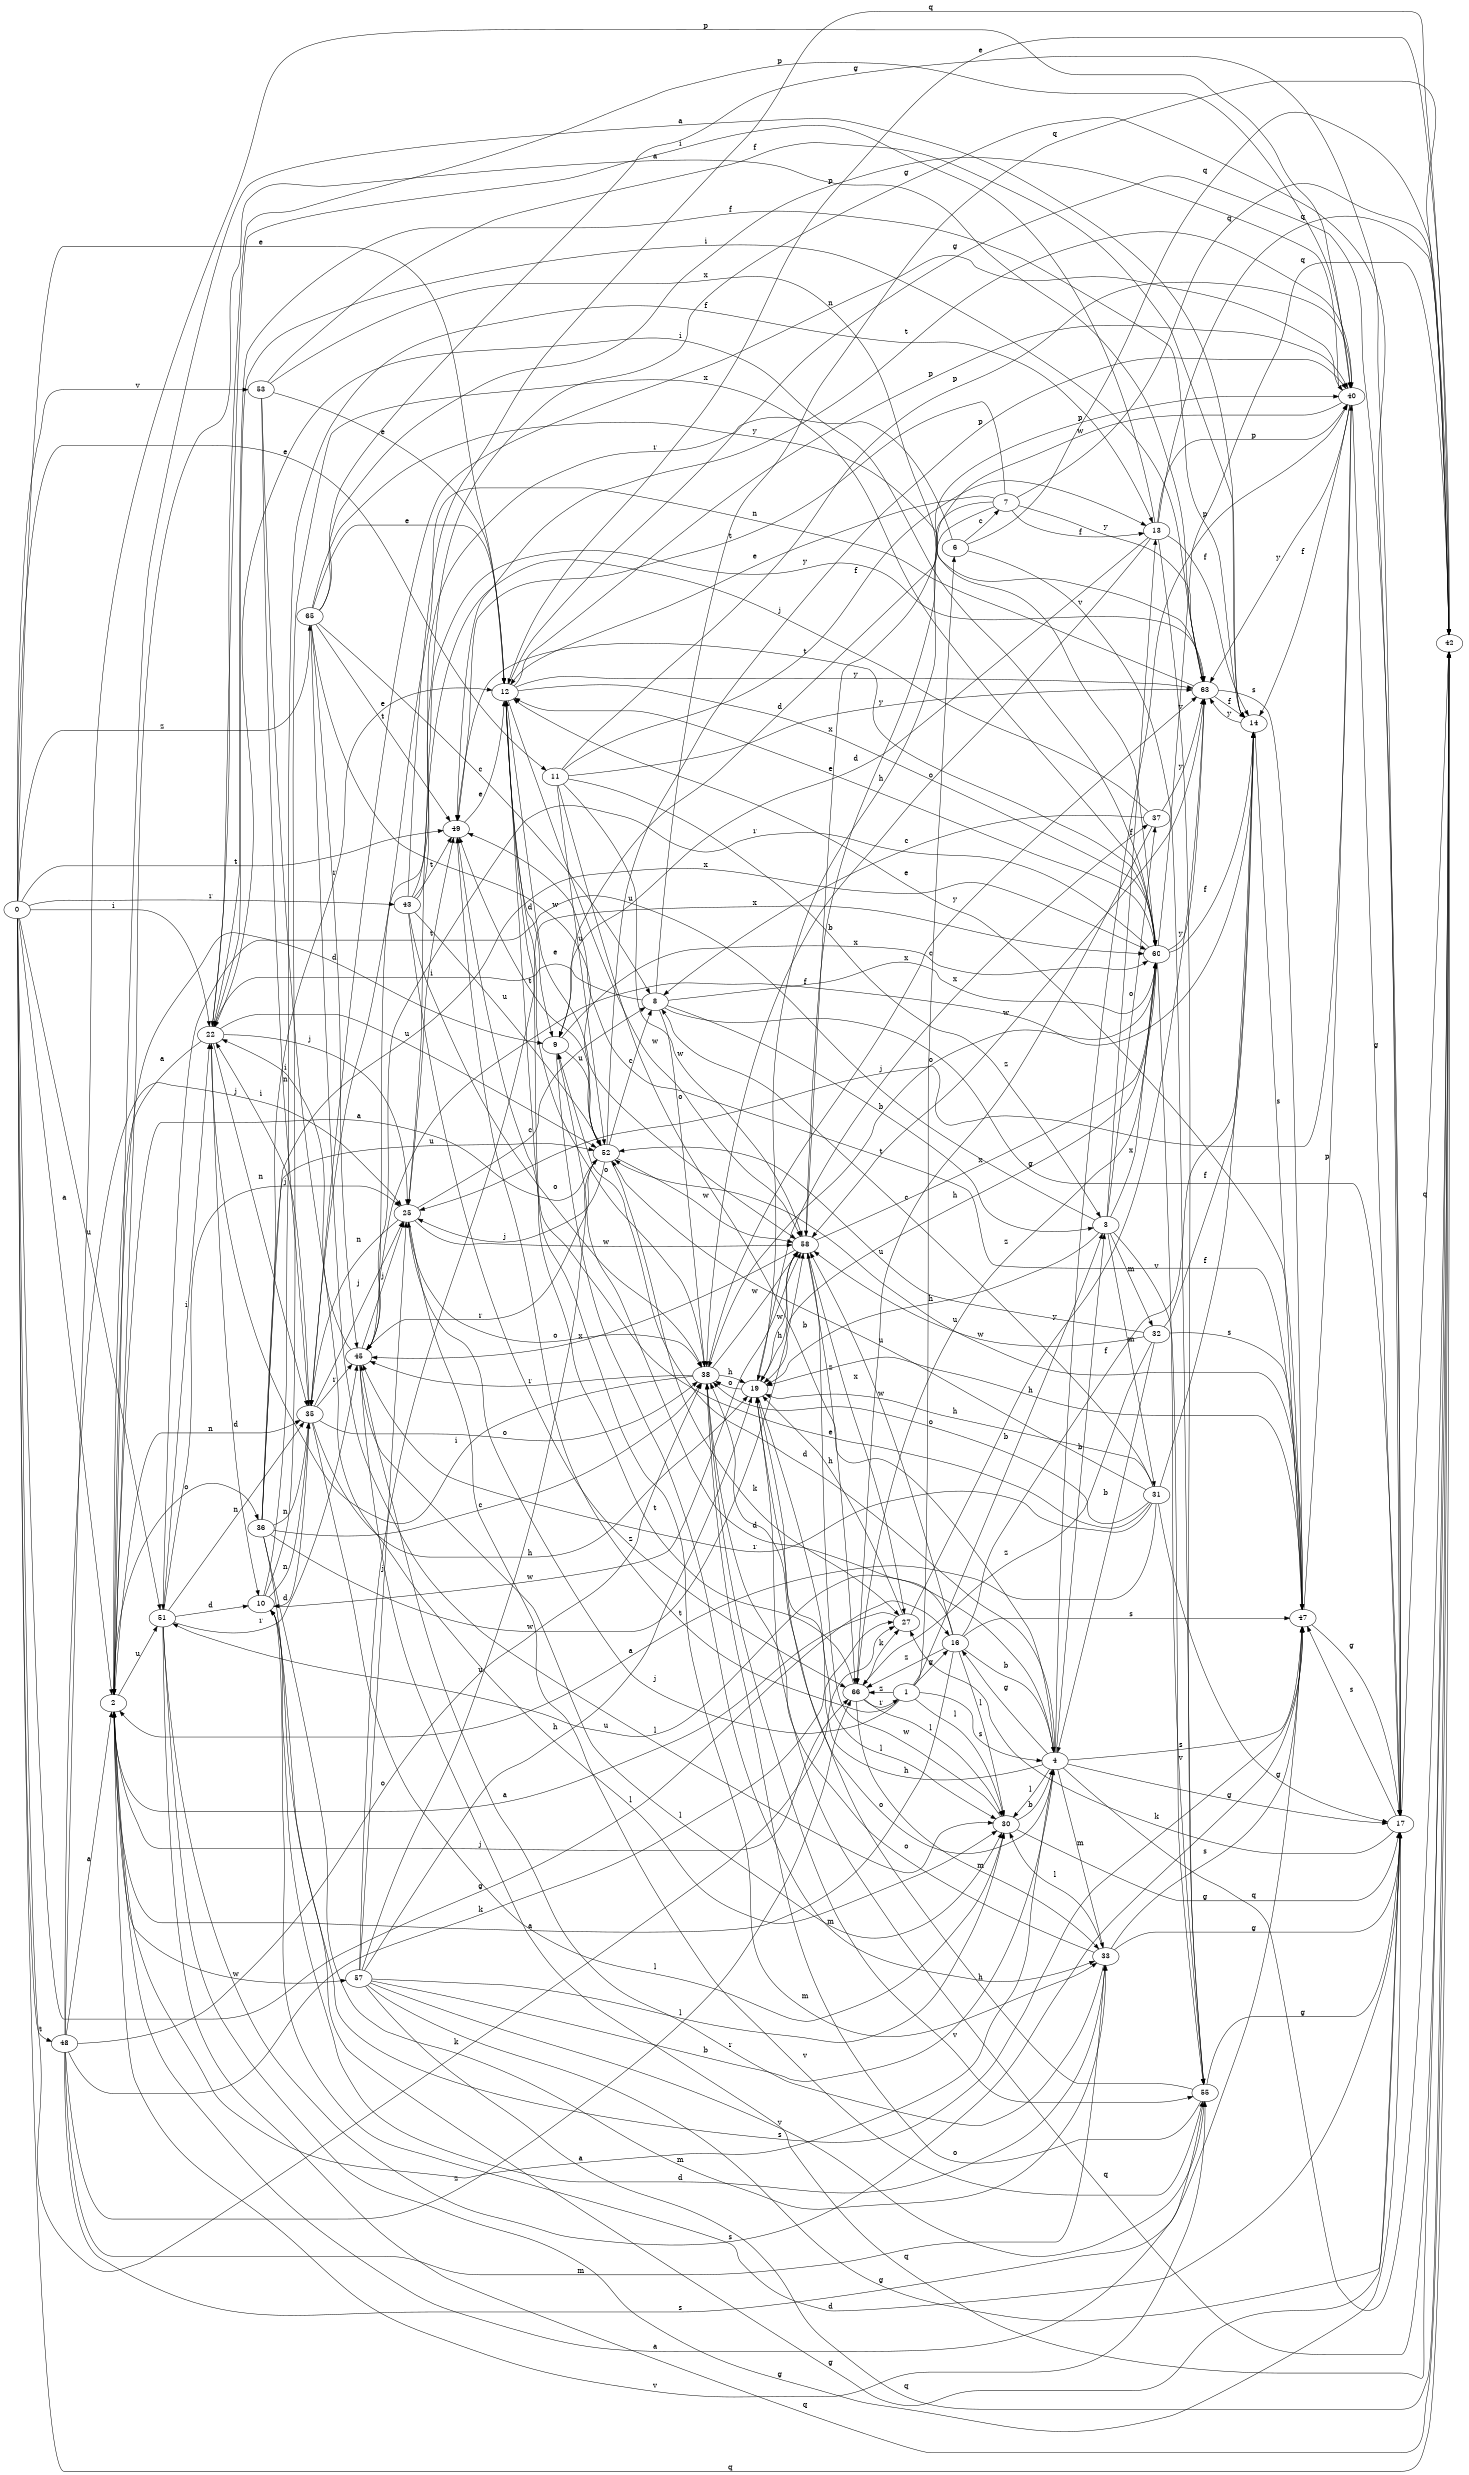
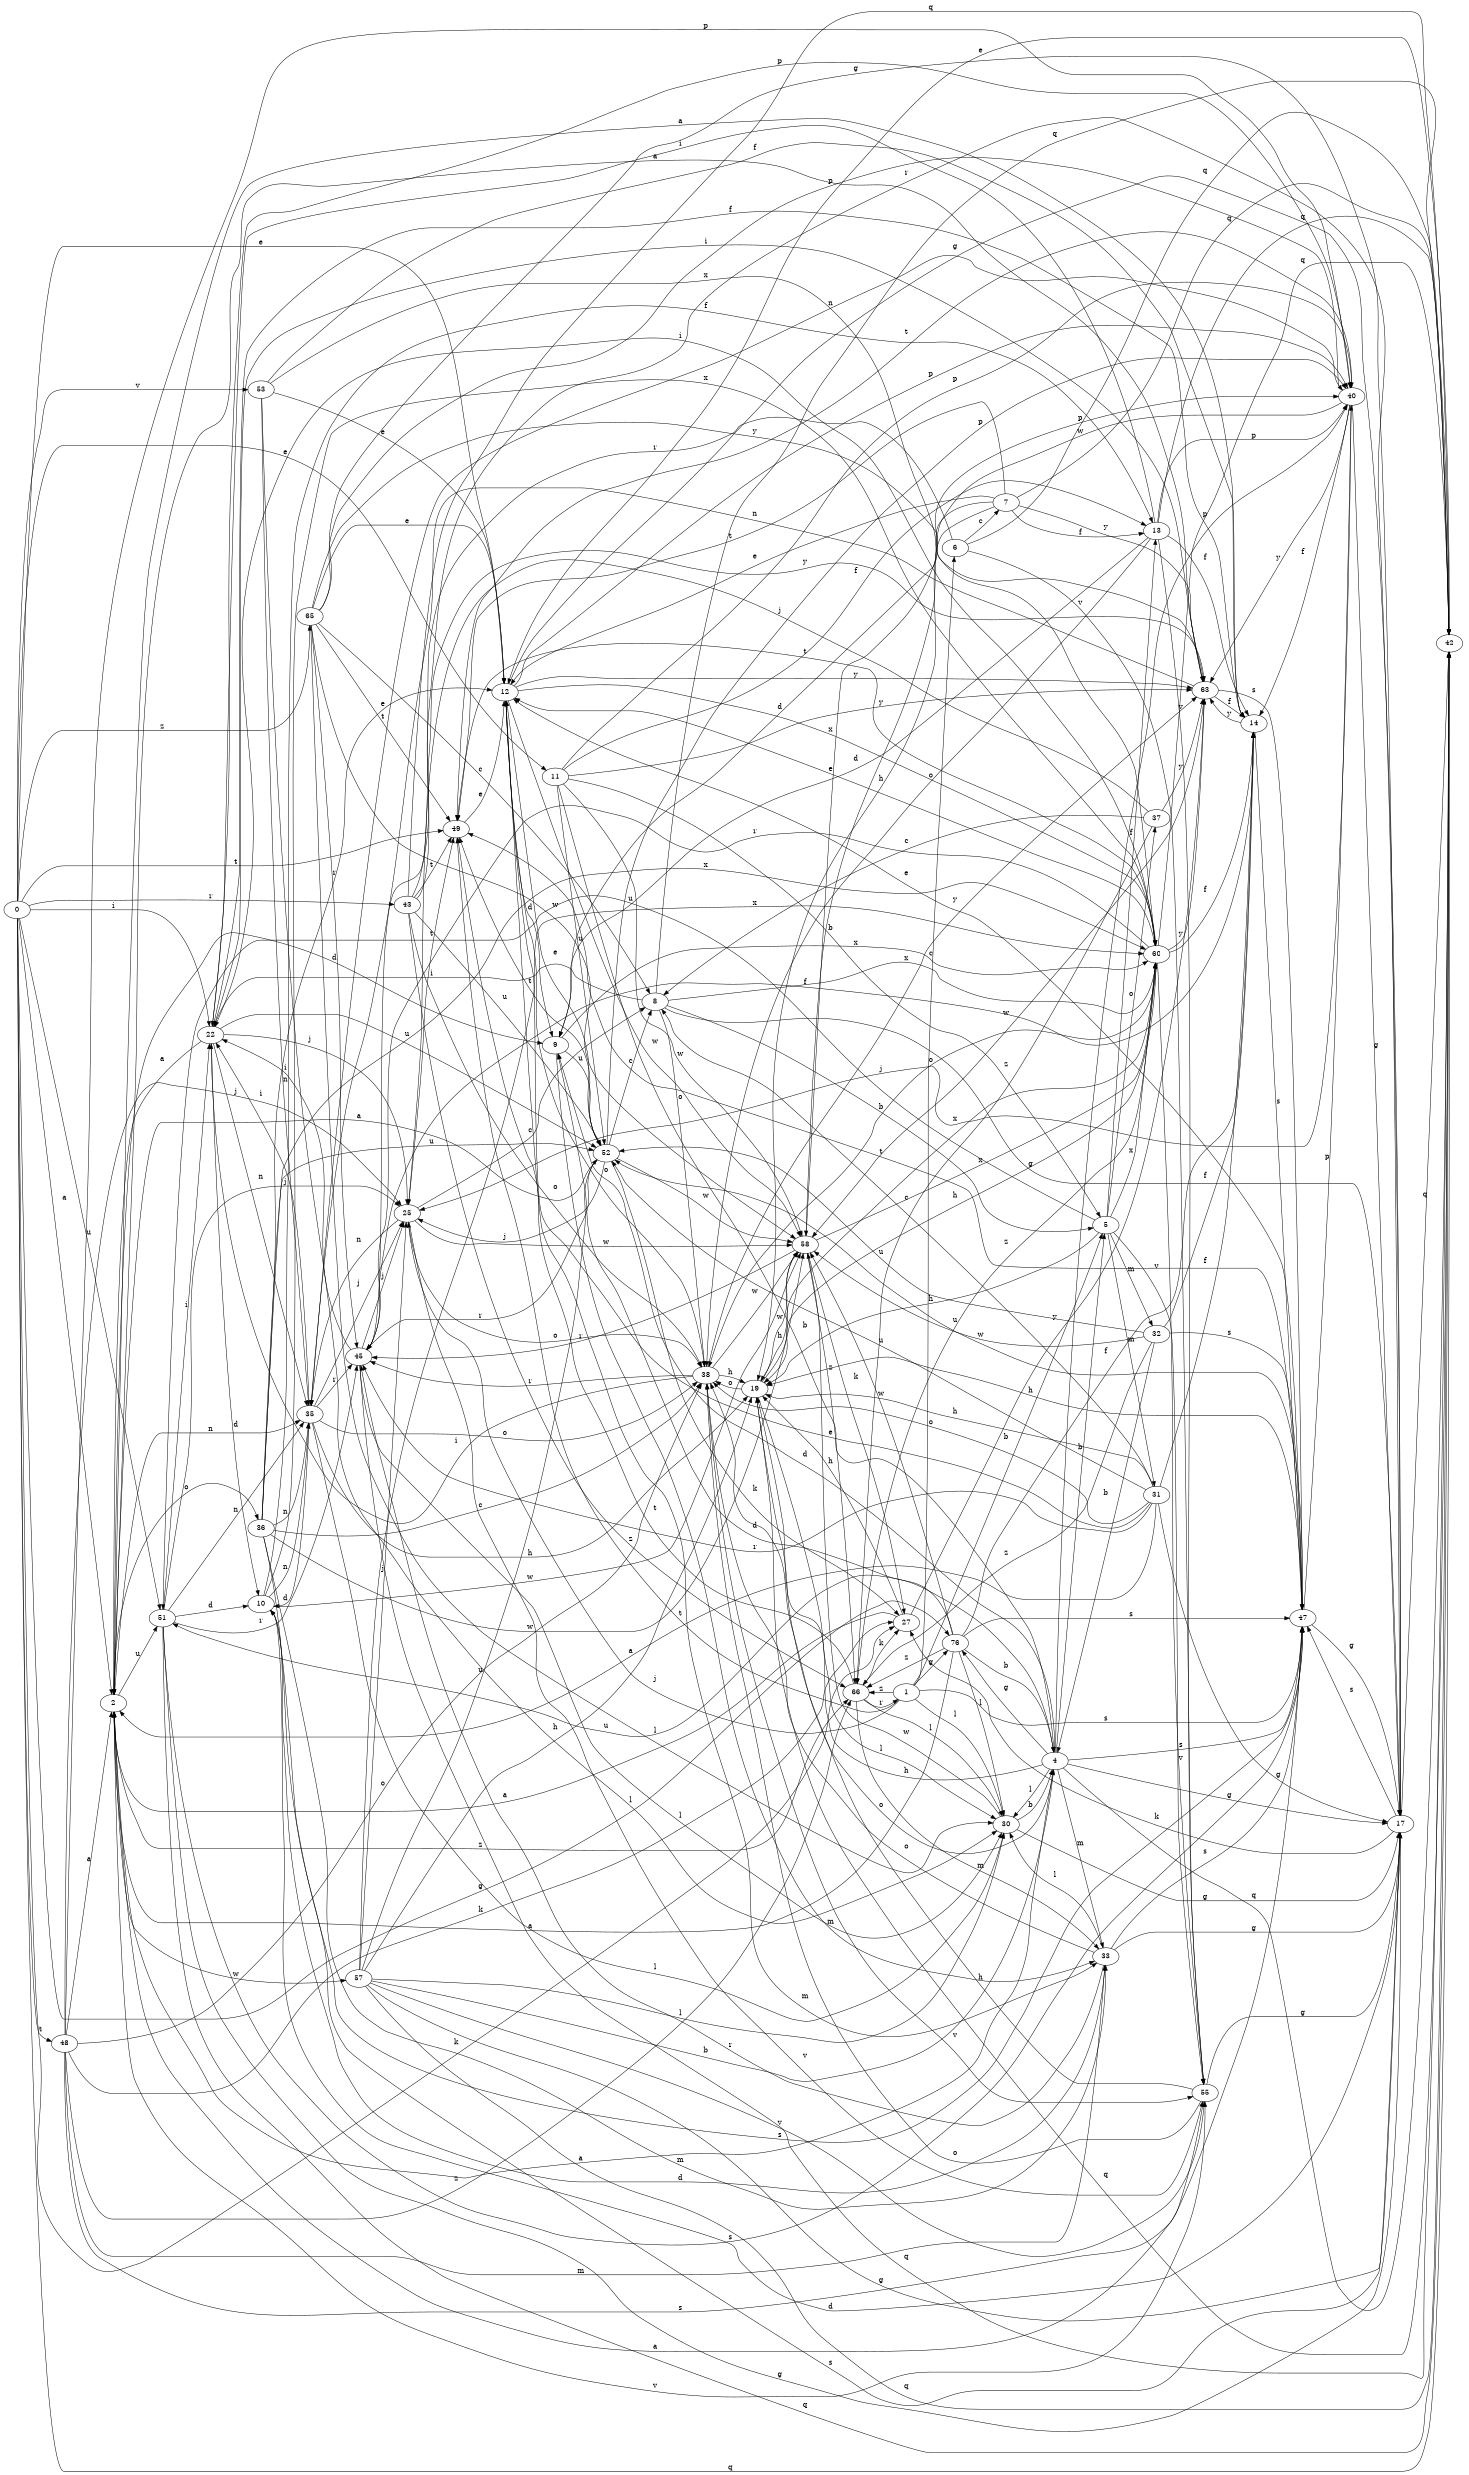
edge "43" -> "17": label "g" -> "r"
edge "19" -> "37": now "19" -> "60"
node "3": label "3" -> "5"
edge "58" -> "45": label "x" -> "r"
edge "58" -> "27": label "x" -> "k"
node "16": label "16" -> "76"
edge "1" -> "4": now "1" -> "47"
edge "2" -> "66": label "j" -> "z"
edge "36" -> "17": label "g" -> "s"
